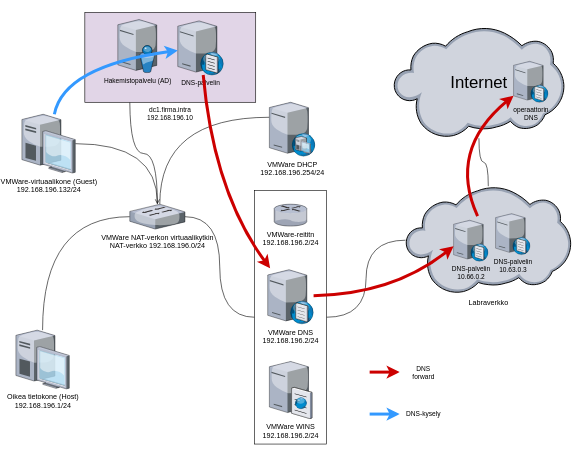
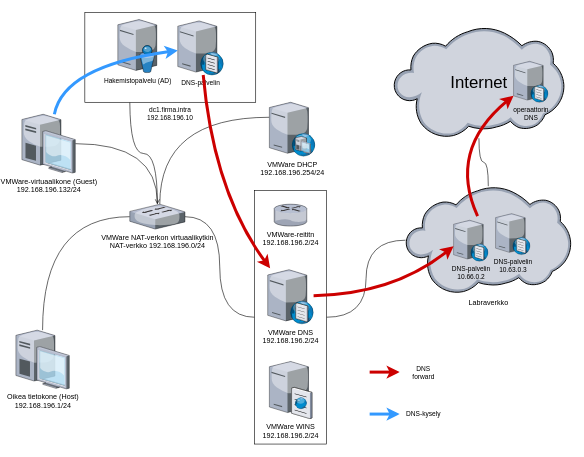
node "dc1.firma.intra 192.168.196.10": fillcolor #e1d5e7 -> #ffffff
